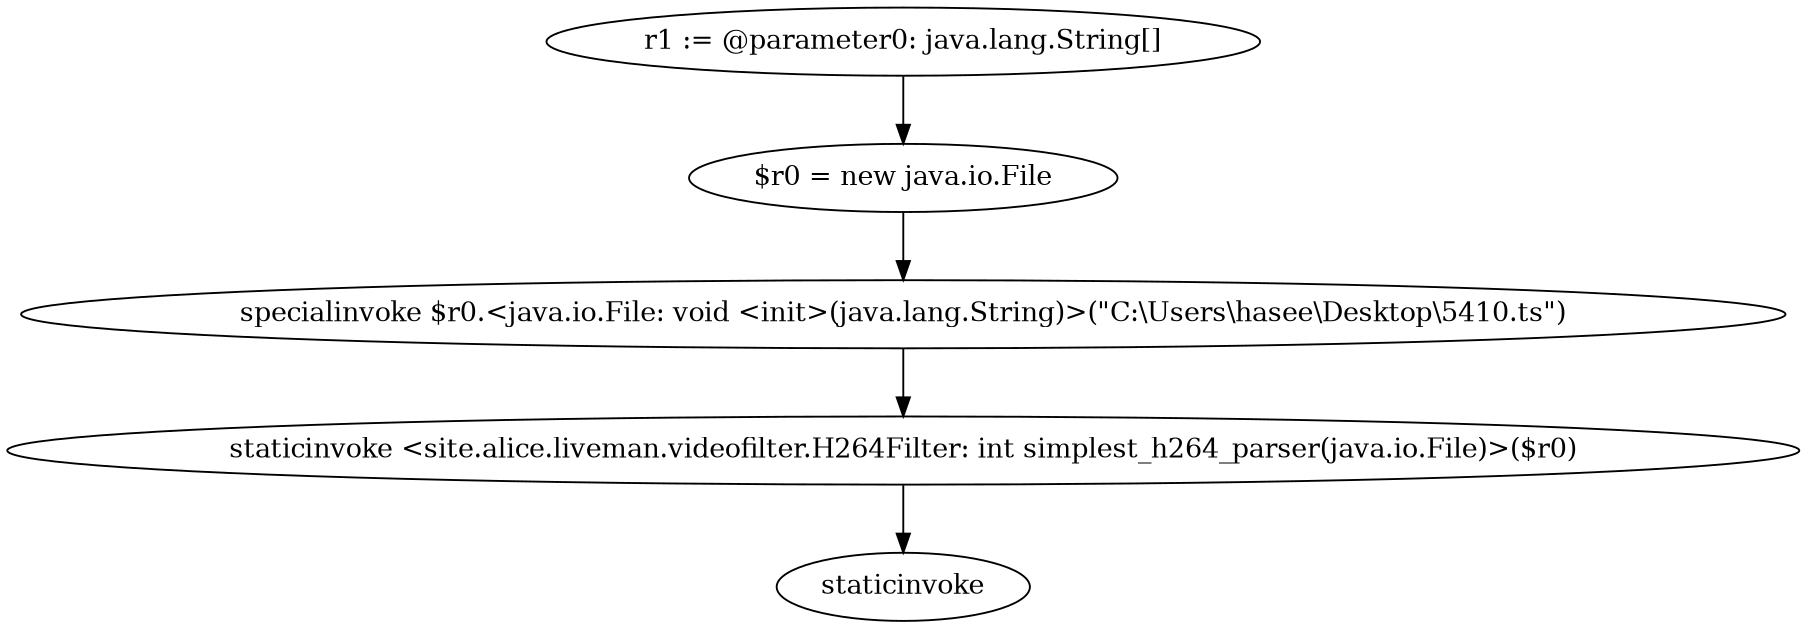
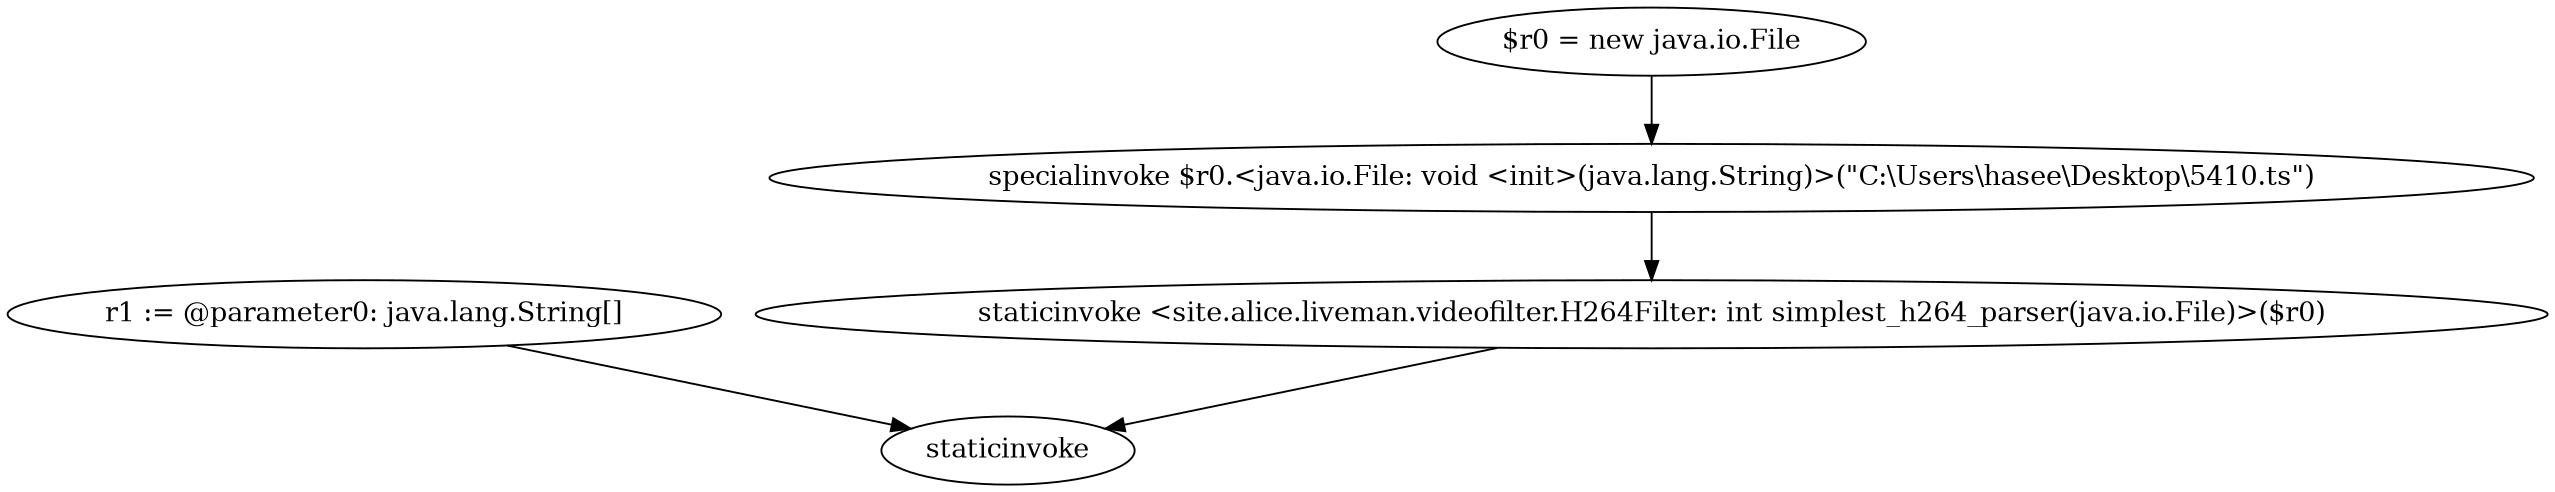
edge "r1 := @parameter0: java.lang.String[]" -> "$r0 = new java.io.File": now "r1 := @parameter0: java.lang.String[]" -> "staticinvoke"
